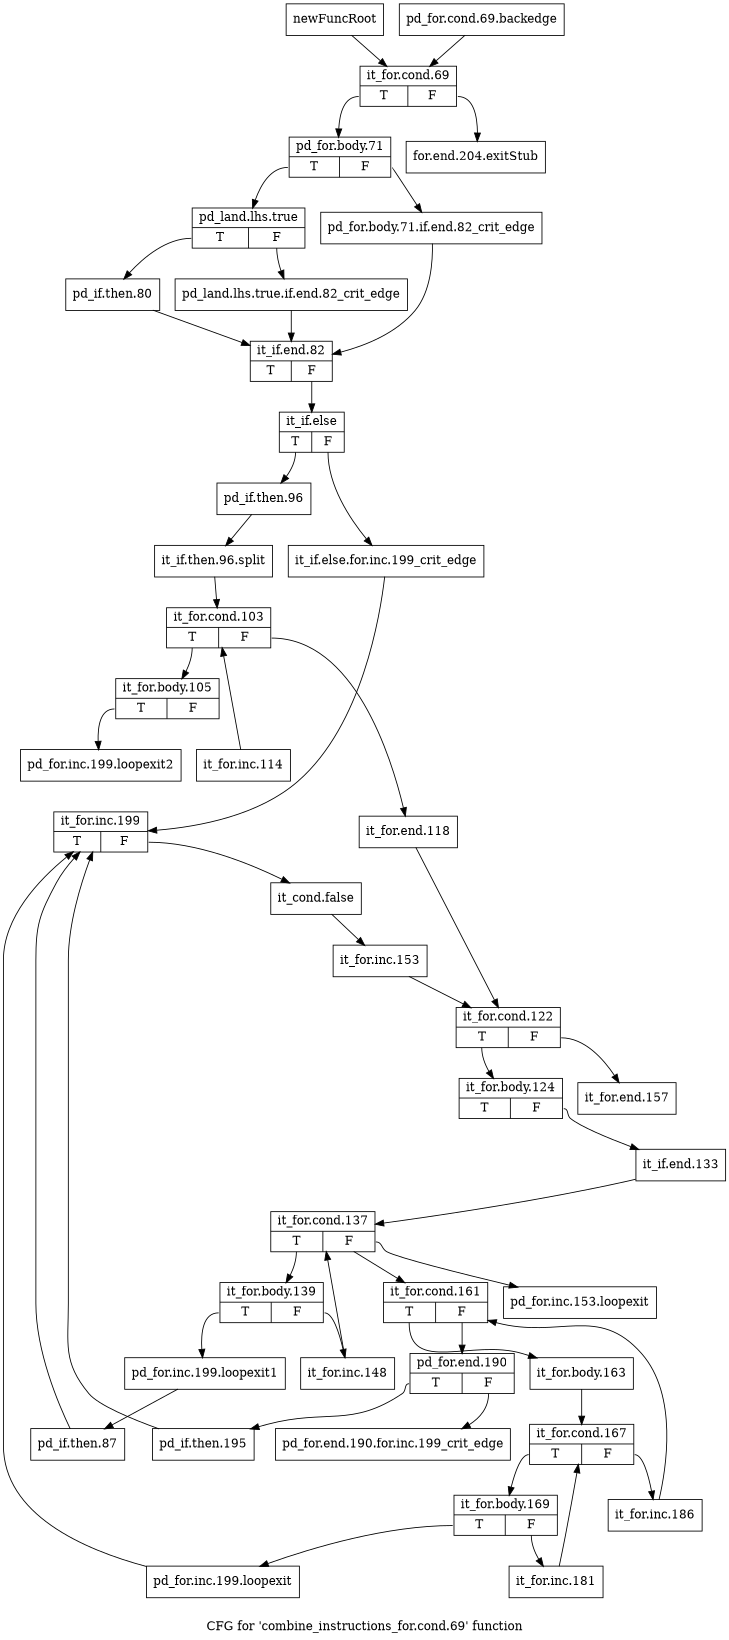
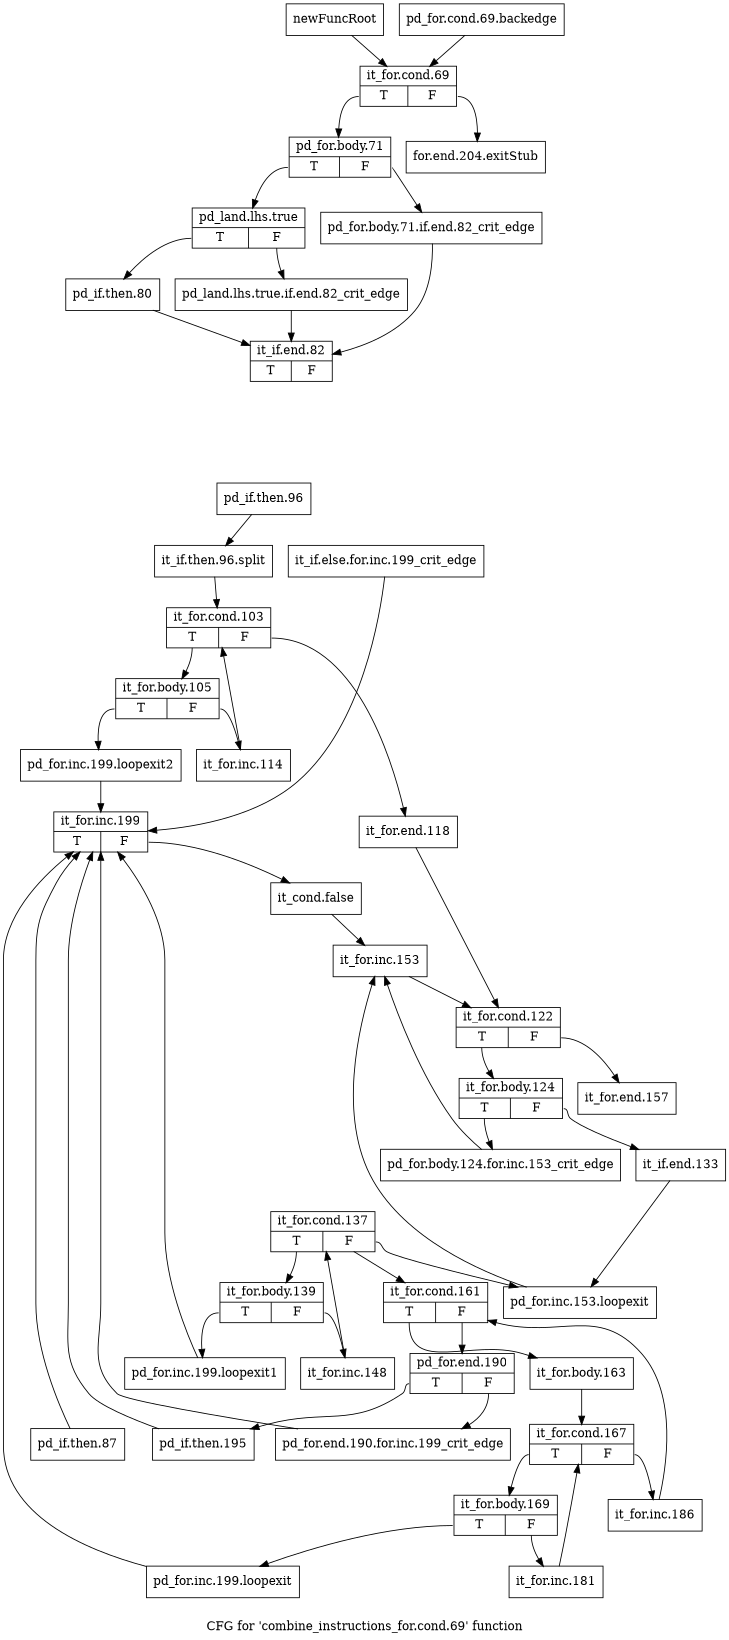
node "it_if.else": removed
edge "it_for.body.105" -> "it_for.inc.114": added
edge "pd_for.inc.199.loopexit2" -> "it_for.inc.199": added
node "pd_for.body.124.for.inc.153_crit_edge": added
edge "pd_for.inc.153.loopexit" -> "it_for.inc.153": added
edge "it_if.end.133" -> "it_for.cond.137": now "it_if.end.133" -> "pd_for.inc.153.loopexit"
edge "pd_for.end.190.for.inc.199_crit_edge" -> "it_for.inc.199": added
edge "pd_for.inc.199.loopexit1" -> "pd_if.then.87": now "pd_for.inc.199.loopexit1" -> "it_for.inc.199"
